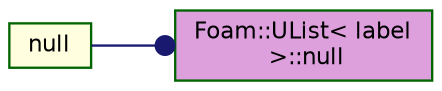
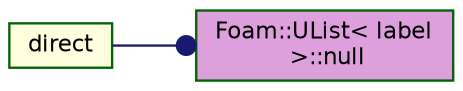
node "null": label "null" -> "direct"
